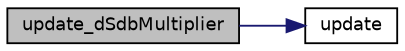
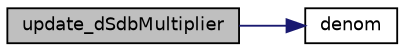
node "update": label "update" -> "denom"
